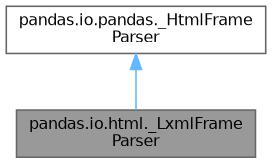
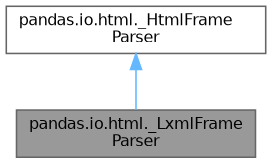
node "pandas.io.pandas._HtmlFrame Parser": label "pandas.io.pandas._HtmlFrame Parser" -> "pandas.io.html._HtmlFrame Parser"
